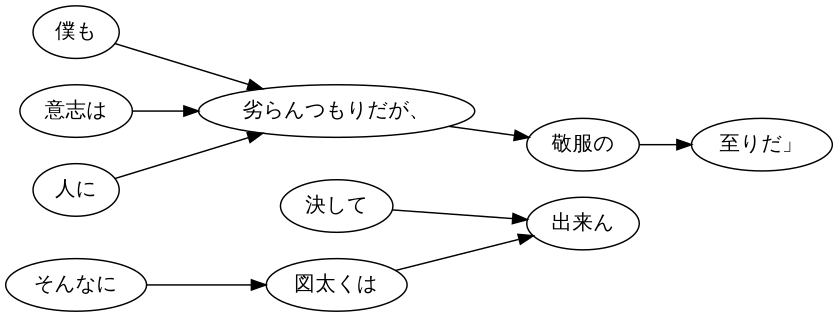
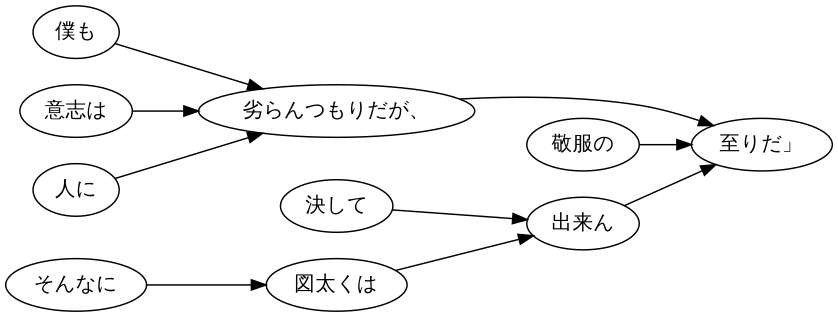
edge "劣らんつもりだが、" -> "敬服の": now "劣らんつもりだが、" -> "至りだ」"
edge "出来ん" -> "至りだ」": added
